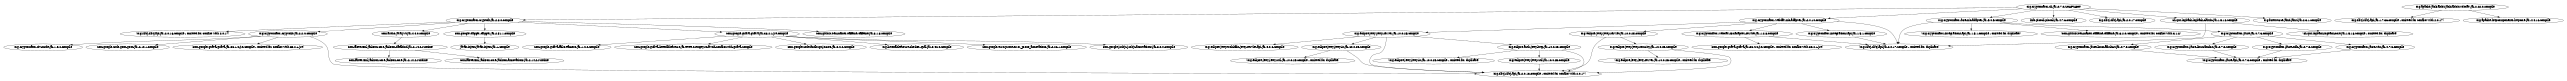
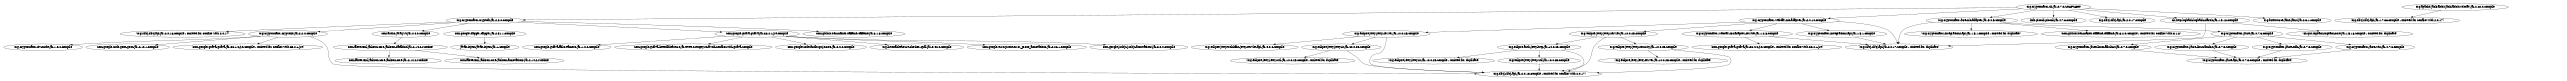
node "ch.qos.logback:logback-classic:jar:1.5.18:compile": label "ch.qos.logback:logback-classic:jar:1.5.18:compile" -> "ch.http.logback:logback-classic:jar:1.5.18:compile"
node "org.apache.httpcomponents:httpcore:jar:4.4.16:compile": removed
edge "org.cryptomator:cryptofs:jar:2.8.0:compile" -> "com.google.dagger:dagger:jar:2.51.1:compile": removed
edge "org.eclipse.jetty:jetty-server:jar:10.0.25:compile" -> "org.eclipse.auth:jetty-http:jar:10.0.25:compile": now "org.eclipse.jetty:jetty-servlet:jar:10.0.25:compile" -> "org.eclipse.auth:jetty-http:jar:10.0.25:compile"
